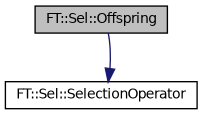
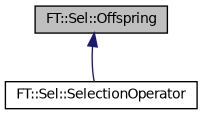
edge "FT::Sel::Offspring" -> "FT::Sel::SelectionOperator": reversed
